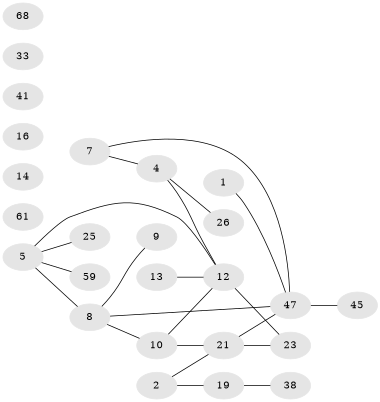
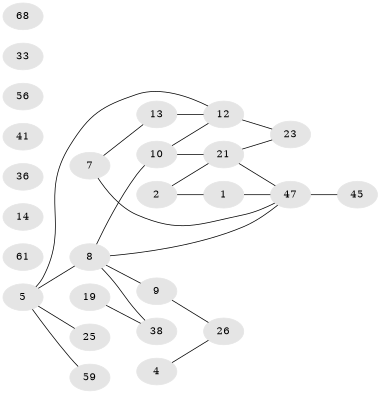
node "56": added
node "16": label "16" -> "36"
edge "7" -- "4": now "7" -- "13"
edge "4" -- "12": removed
edge "8" -- "38": added
edge "9" -- "26": added
edge "2" -- "19": now "2" -- "1"
